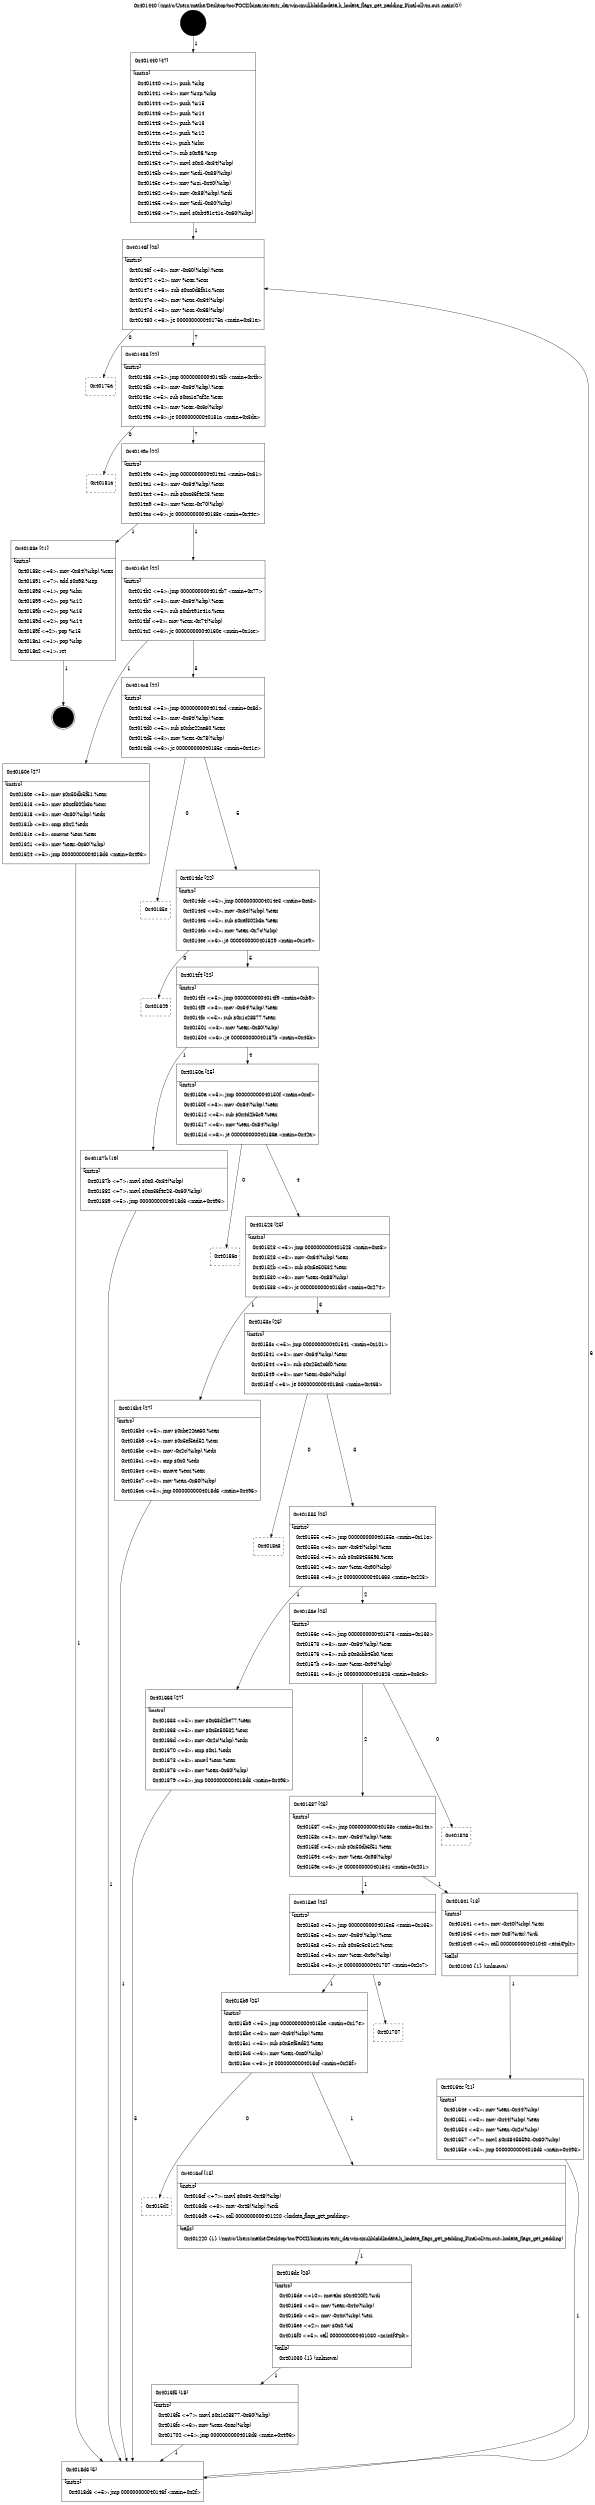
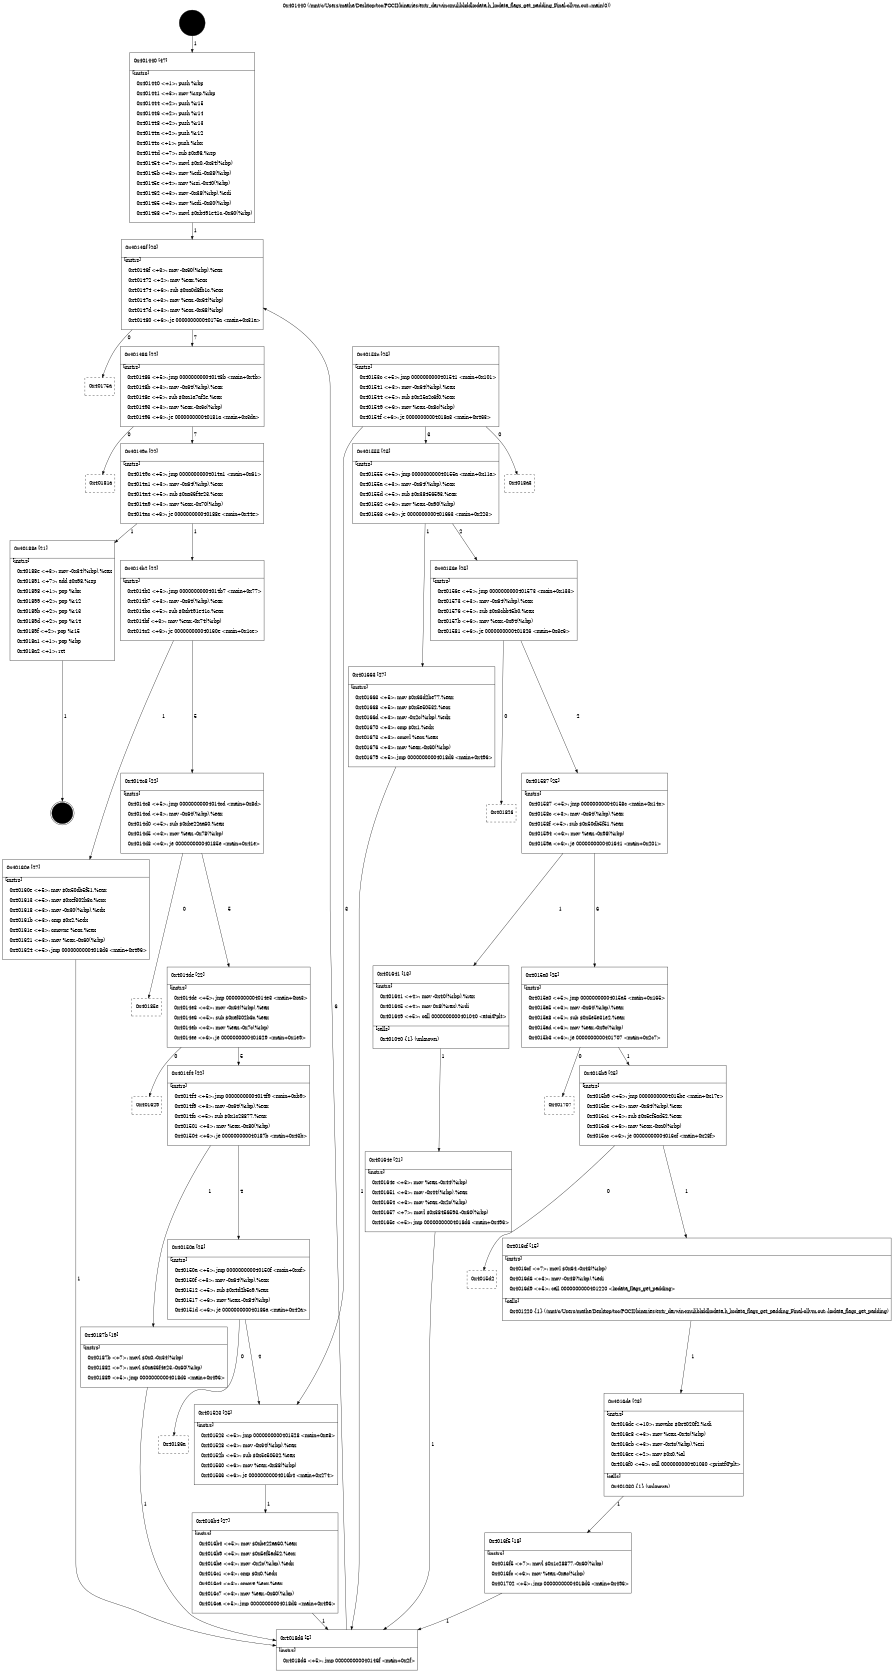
edge "0x401523 [25]" -> "0x40153c [25]": reversed
edge "0x401587 [25]" -> "0x4015a0 [25]": label " 1" -> " 6"
edge "0x401663 [27]" -> "0x4018d6 [5]": label " 5" -> " 1"
